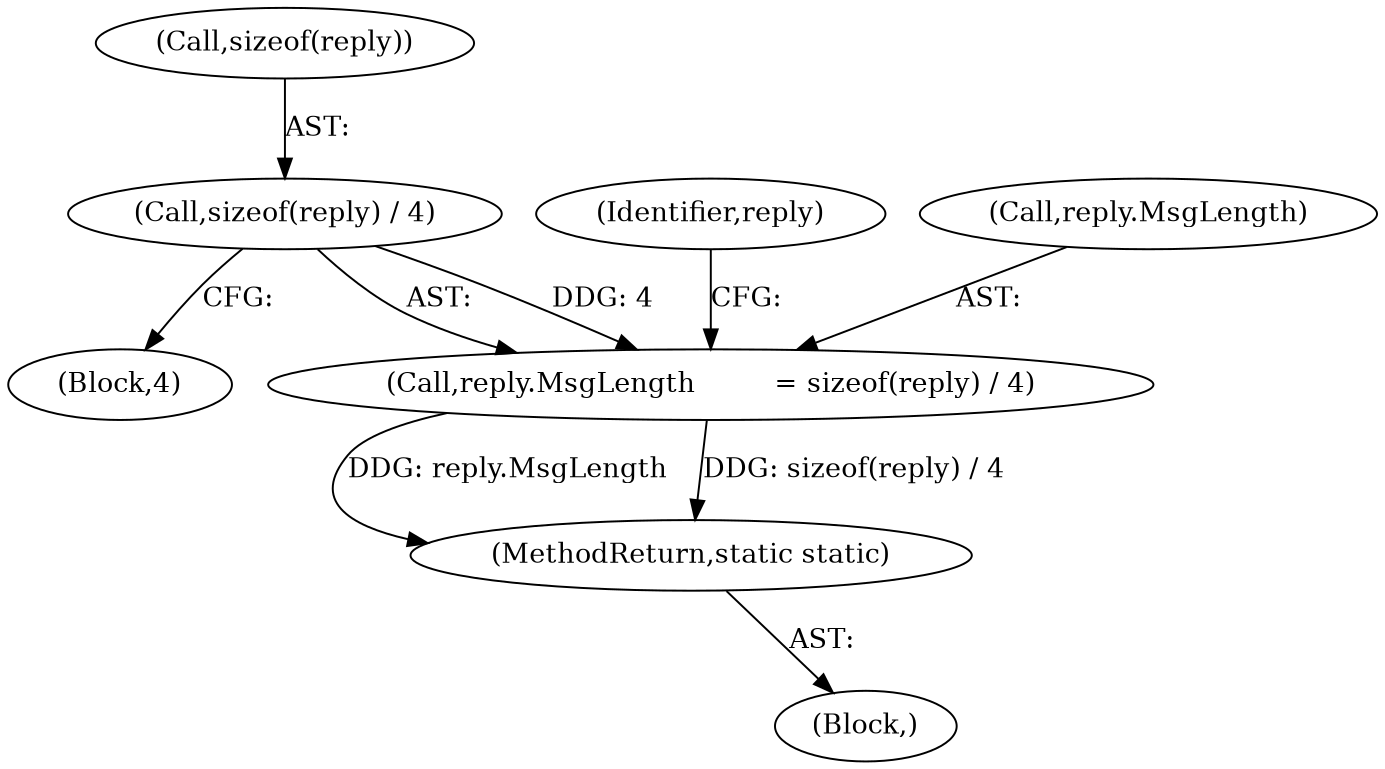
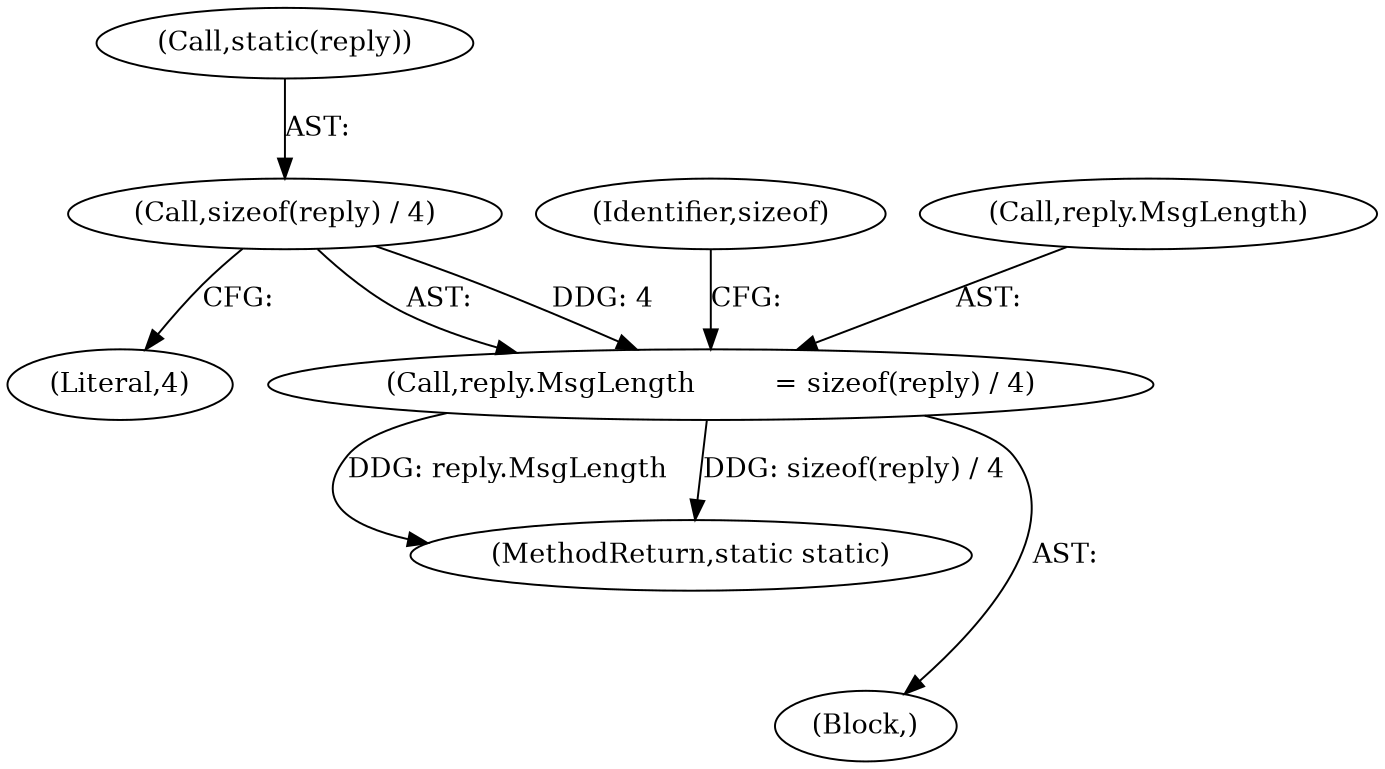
node "(Call,sizeof(reply))": label "(Call,sizeof(reply))" -> "(Call,static(reply))"
node "(Identifier,reply)": label "(Identifier,reply)" -> "(Identifier,sizeof)"
node "(Block,4)": label "(Block,4)" -> "(Literal,4)"
edge "(MethodReturn,static static)" -> "(Block,)": now "(Call,reply.MsgLength         = sizeof(reply) / 4)" -> "(Block,)"
